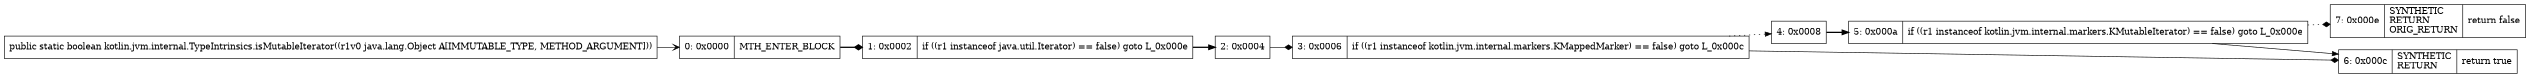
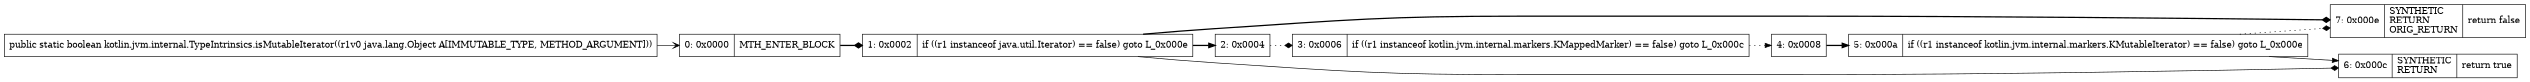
edge "1: 0x0002" -> "7: 0x000e": added
edge "2: 0x0004" -> "3: 0x0006": style solid -> dotted
edge "3: 0x0006" -> "6: 0x000c": now "1: 0x0002" -> "6: 0x000c"
